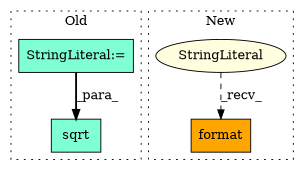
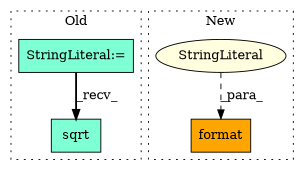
edge "StringLiteral:=" -> "sqrt": label "_para_" -> "_recv_"
edge "StringLiteral" -> "format": label "_recv_" -> "_para_"
